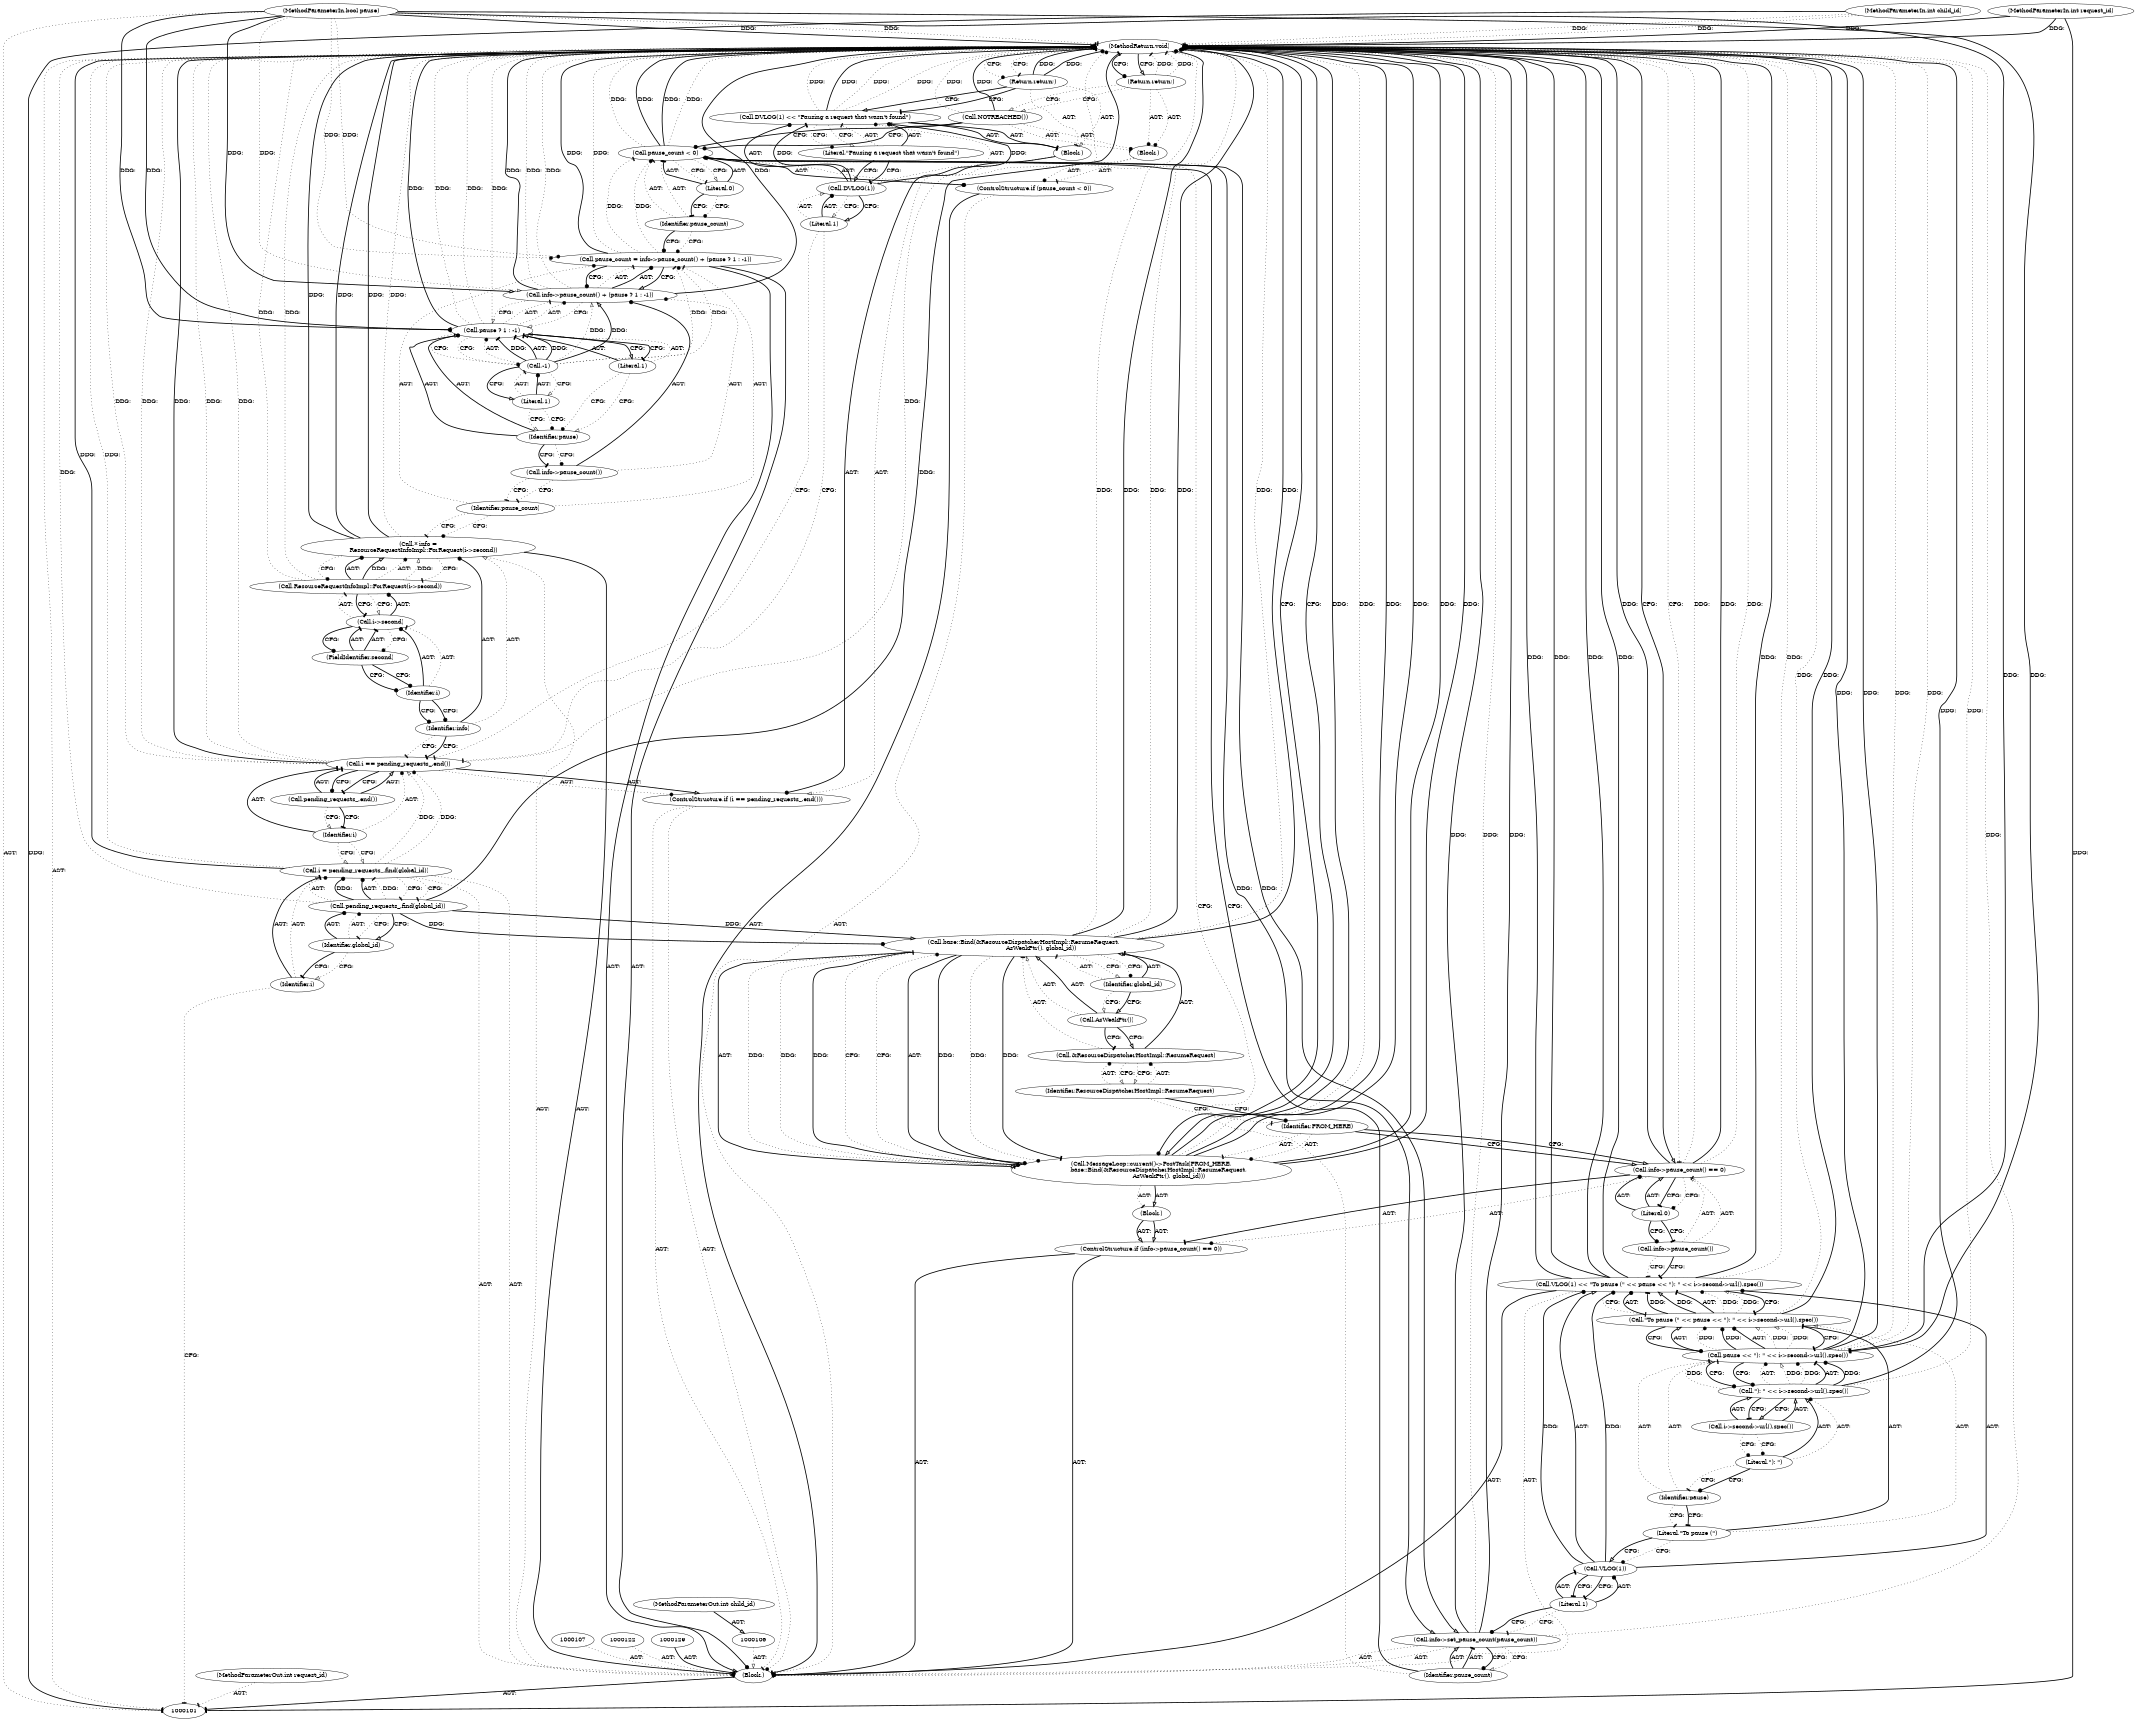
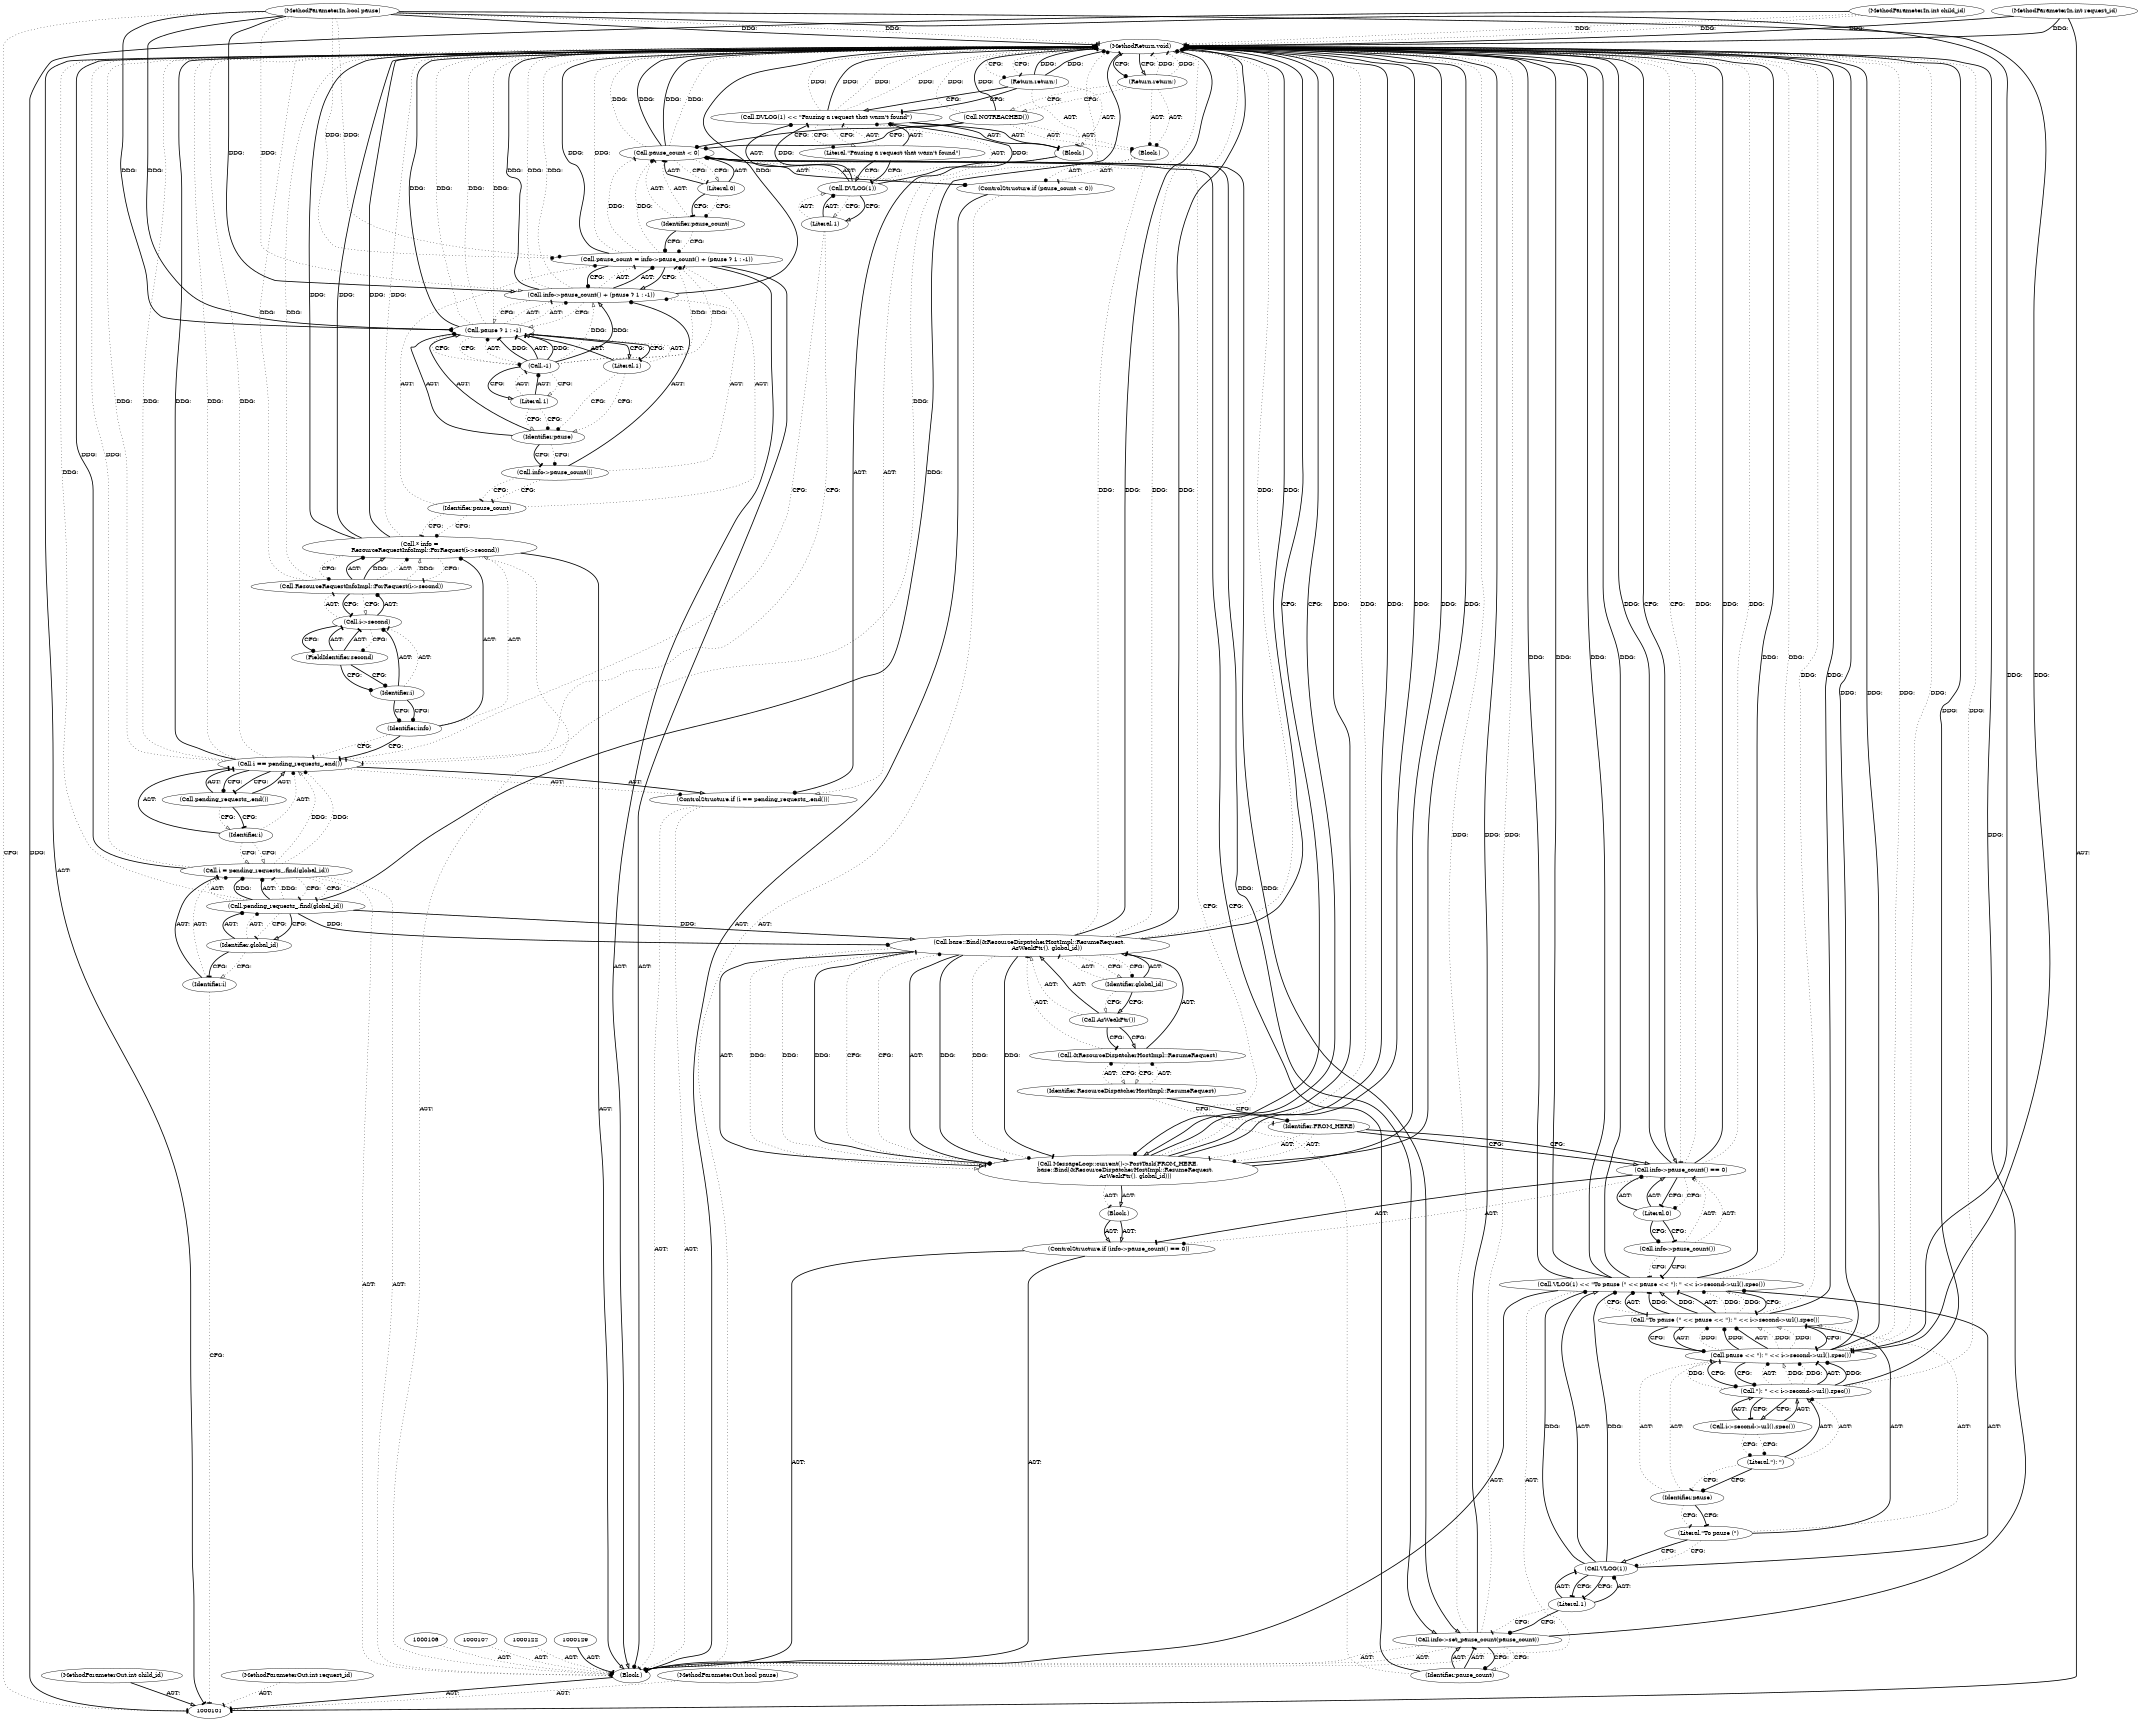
edge "(MethodReturn,void)" -> "1000101": style dotted -> bold
edge "(MethodParameterIn,bool pause)" -> "1000101": label "AST: " -> "CFG: "
edge "(MethodParameterIn,int request_id)" -> "1000101": label "DDG: " -> "AST: "
edge "(MethodParameterOut,int child_id)" -> "1000106": now "(MethodParameterOut,int child_id)" -> "1000101"
node "(MethodParameterOut,bool pause)": added
